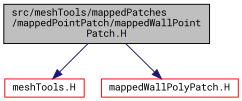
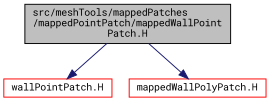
node "meshTools.H": label "meshTools.H" -> "wallPointPatch.H"
